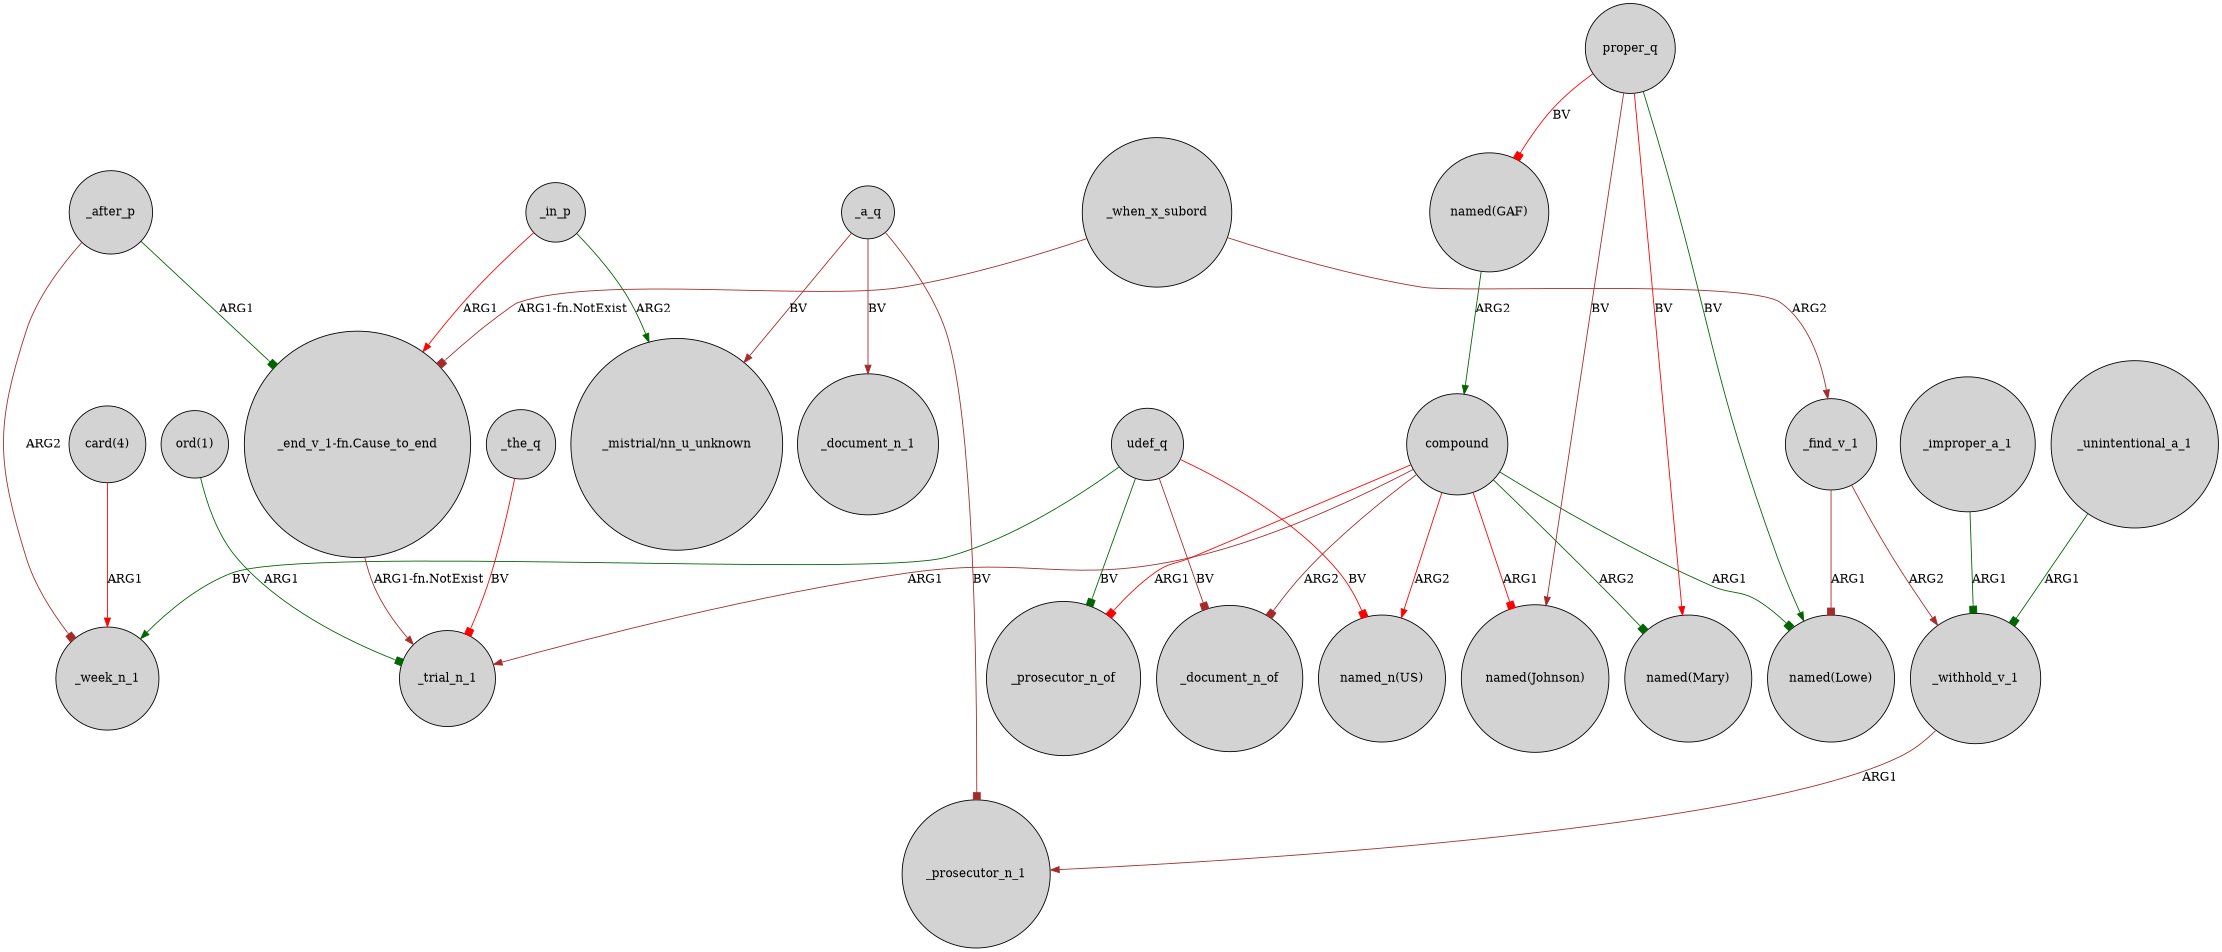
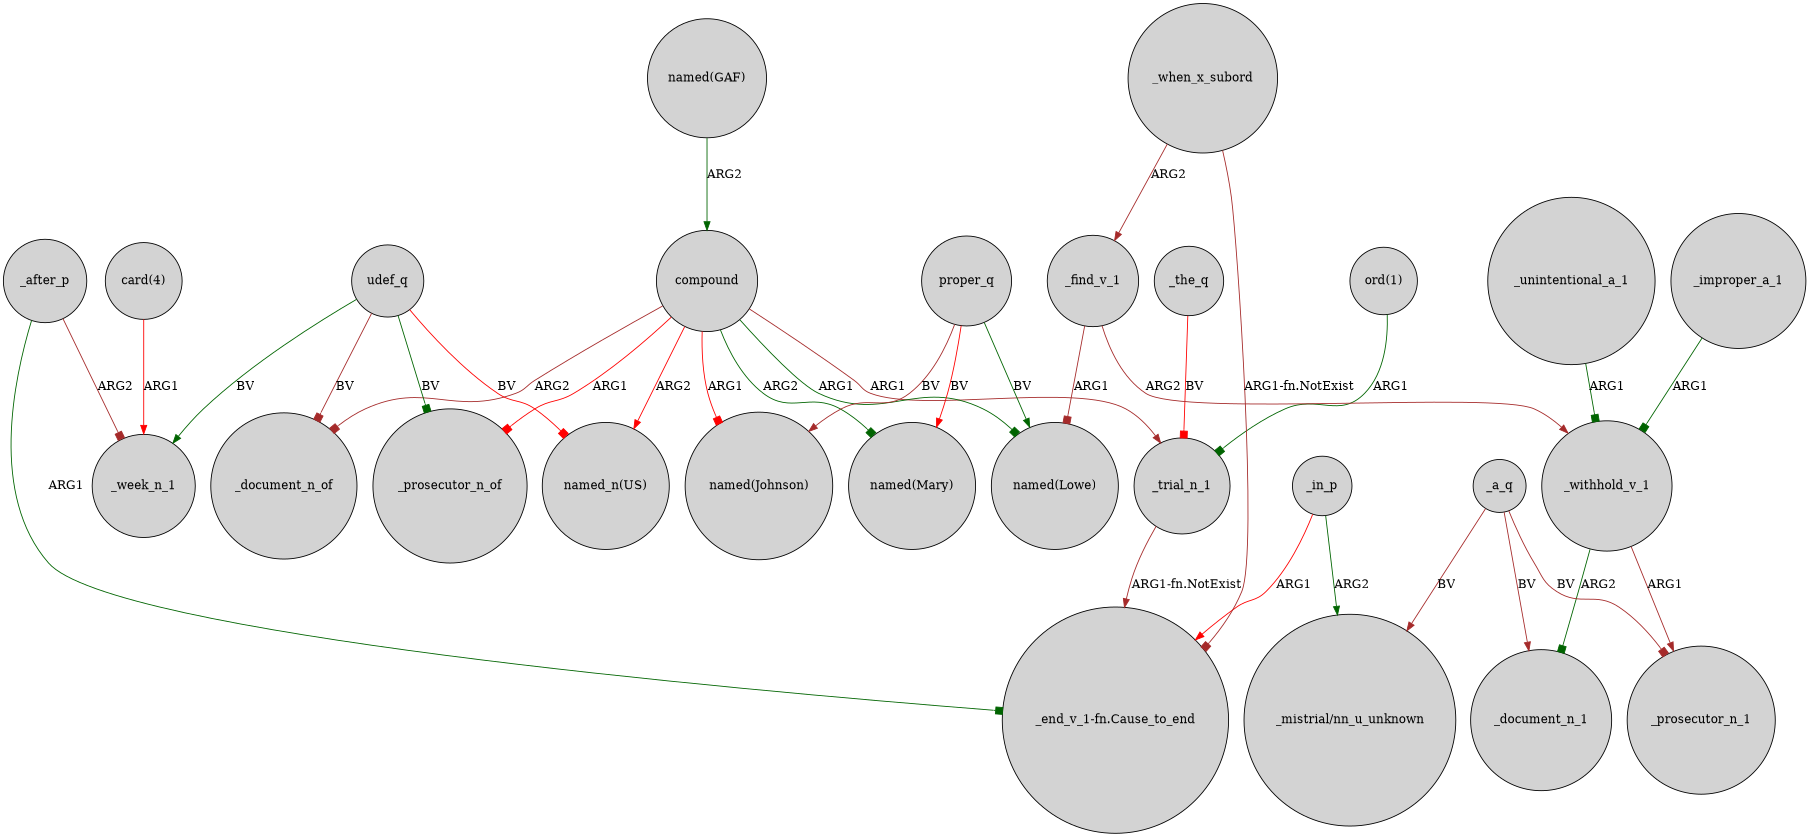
edge "proper_q" -> "named(GAF)": removed, label "BV"
edge "_withhold_v_1" -> "_document_n_1": added, label "ARG2"
edge "_end_v_1-fn.Cause_to_end" -> "_trial_n_1": reversed
